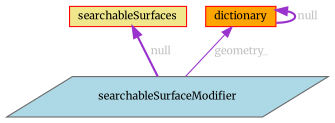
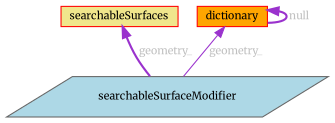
edge "searchableSurfaceModifier" -> "searchableSurfaces": label " null" -> " geometry_"
